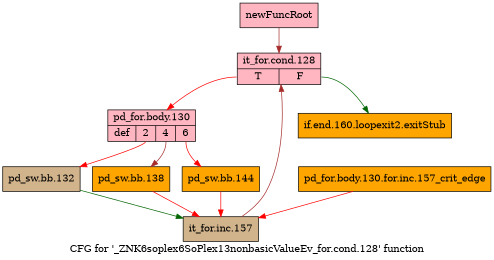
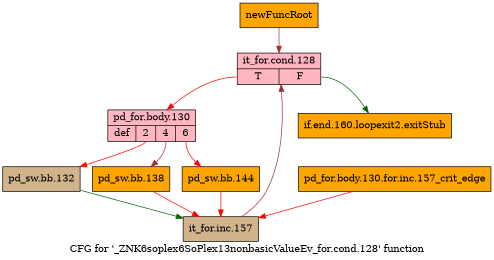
node "newFuncRoot": fillcolor lightpink -> orange
